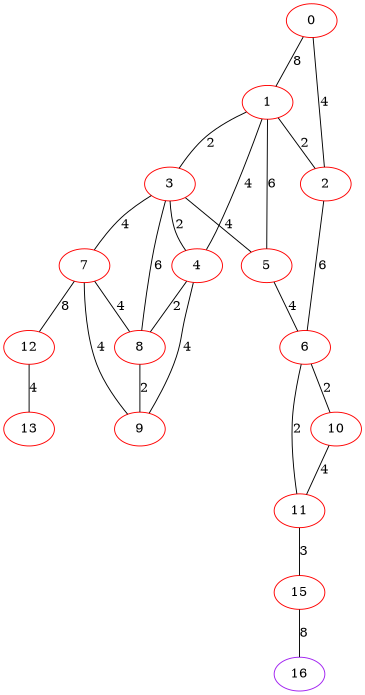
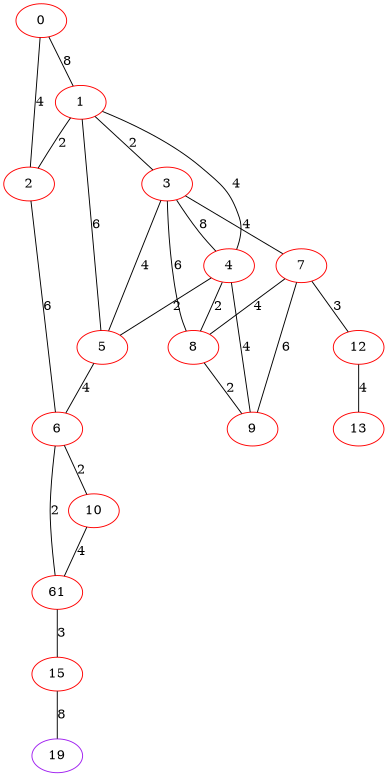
edge "3" -- "4": label "2" -> "8"
edge "7" -- "12": label "8" -> "3"
edge "4" -- "5": added, label "2"
edge "7" -- "9": label "4" -> "6"
node "11": label "11" -> "61"
node "16": label "16" -> "19"
